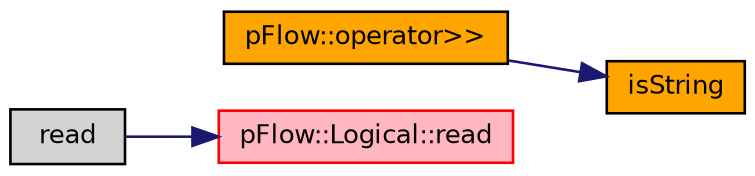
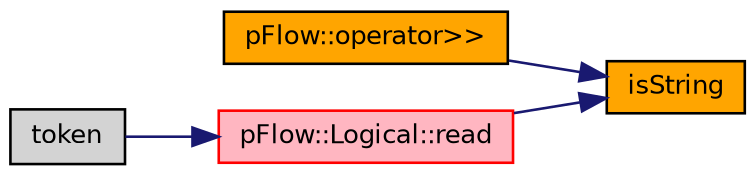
edge "pFlow::Logical::read" -> "isString": added
node "read": label "read" -> "token"
